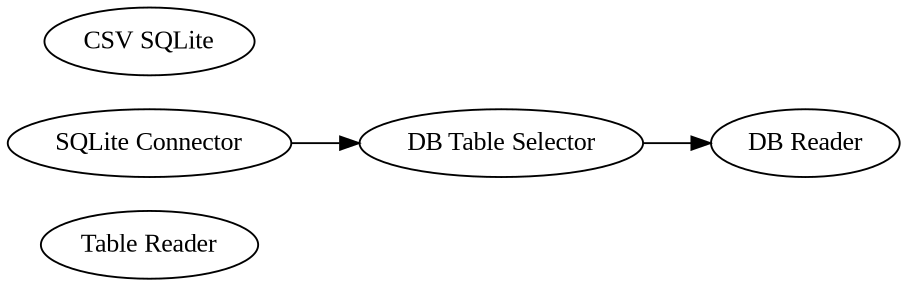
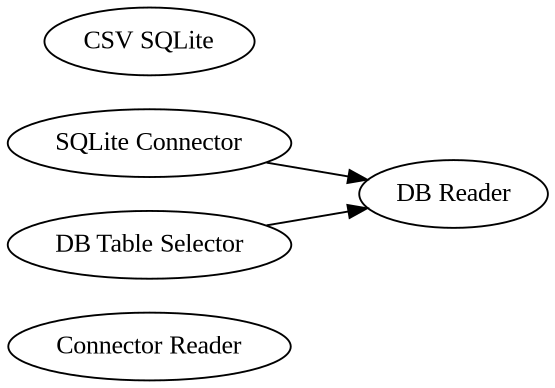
edge "SQLite Connector" -> "DB Table Selector": now "SQLite Connector" -> "DB Reader"
node "Table Reader": label "Table Reader" -> "Connector Reader"
